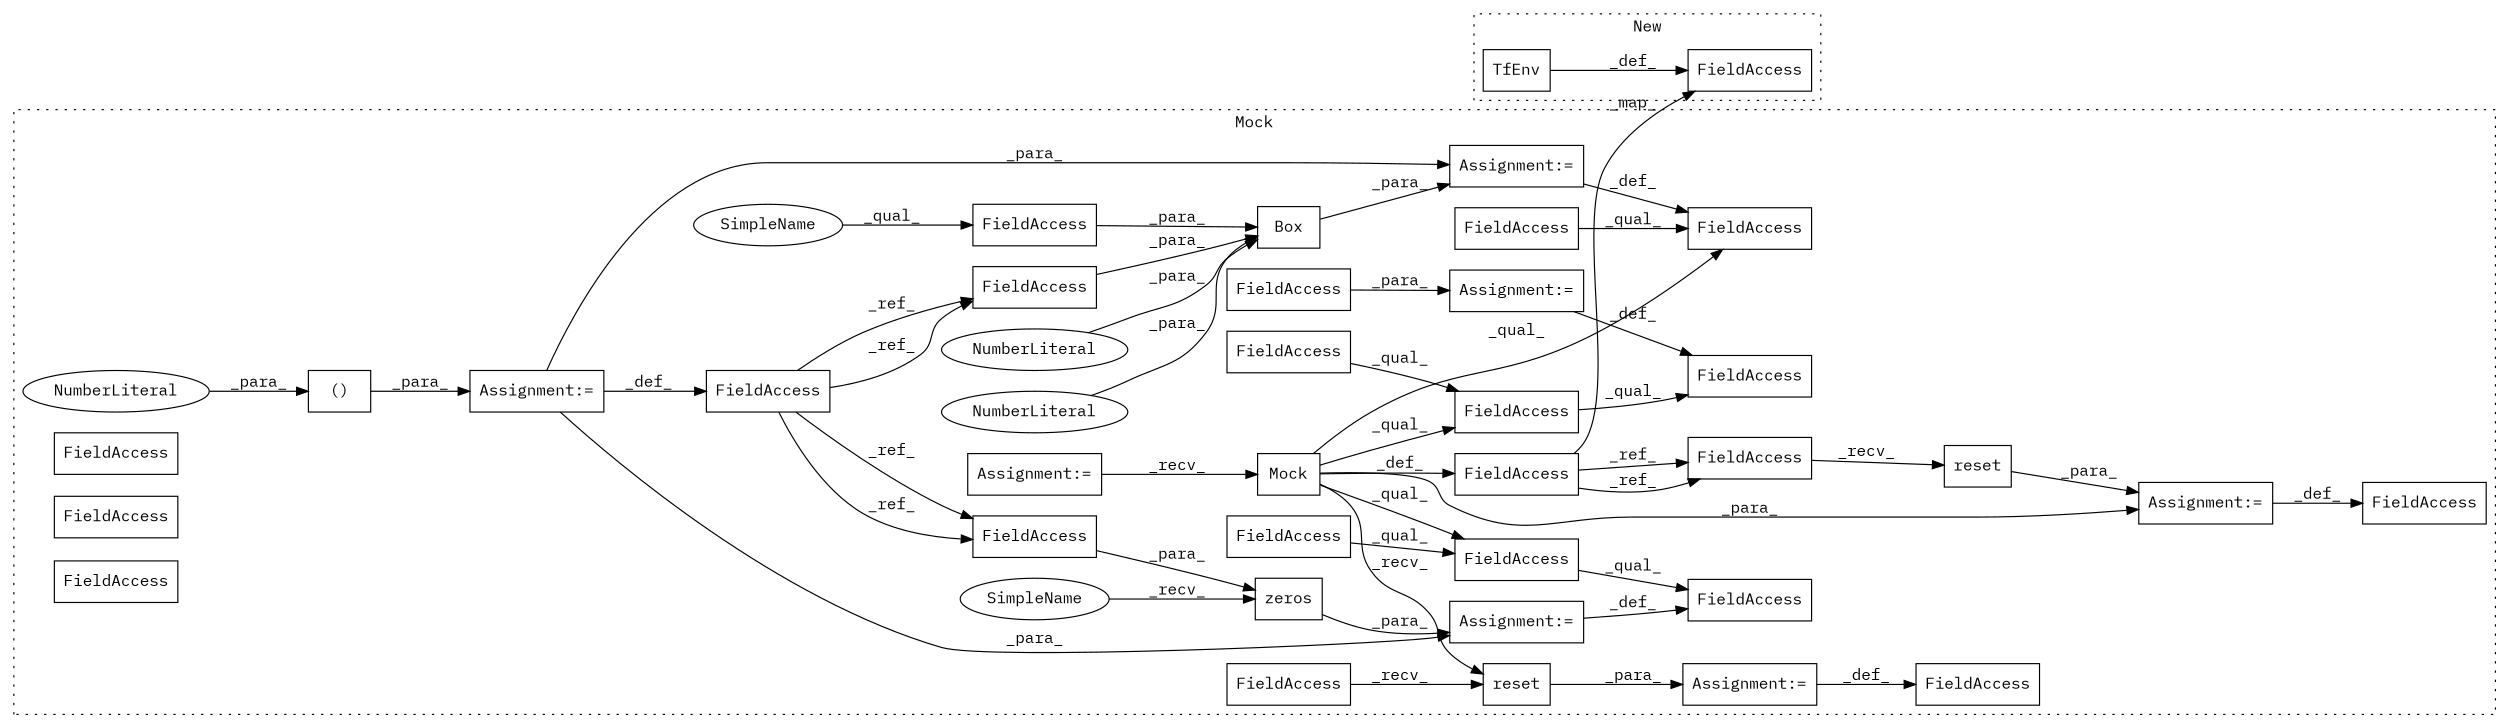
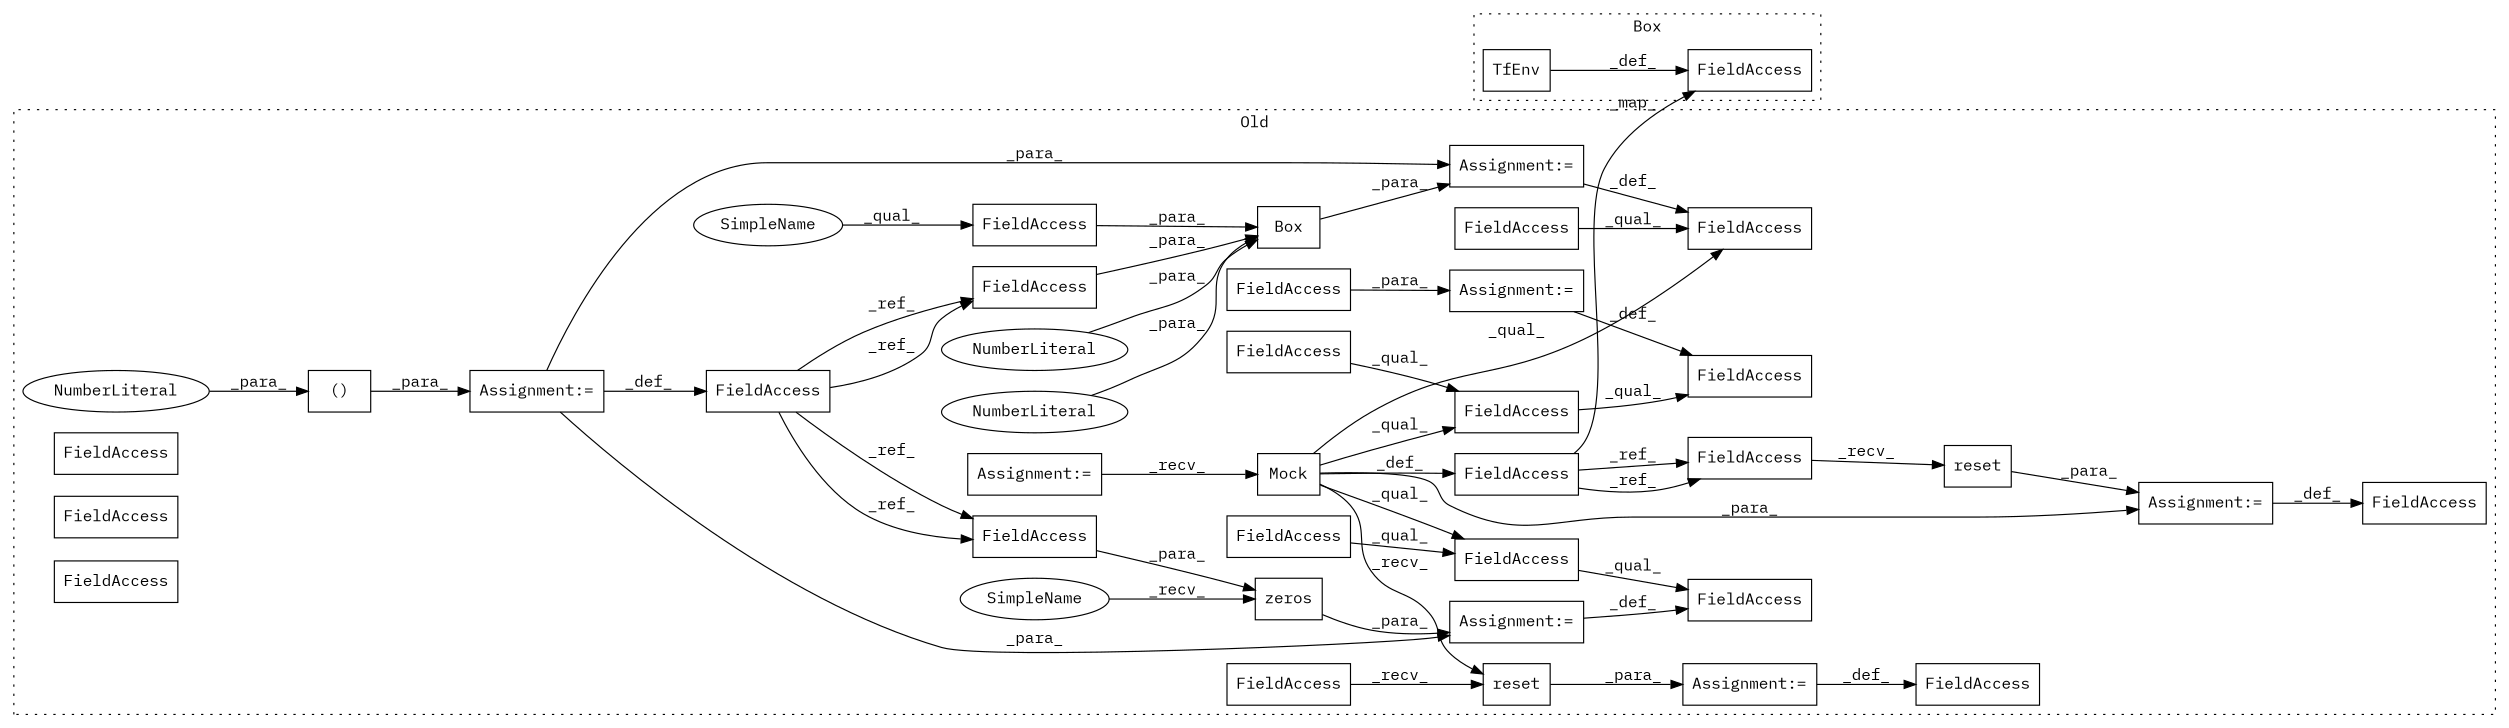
cluster "New": label "New" -> "Box"
cluster "Mock": label "Mock" -> "Old"
